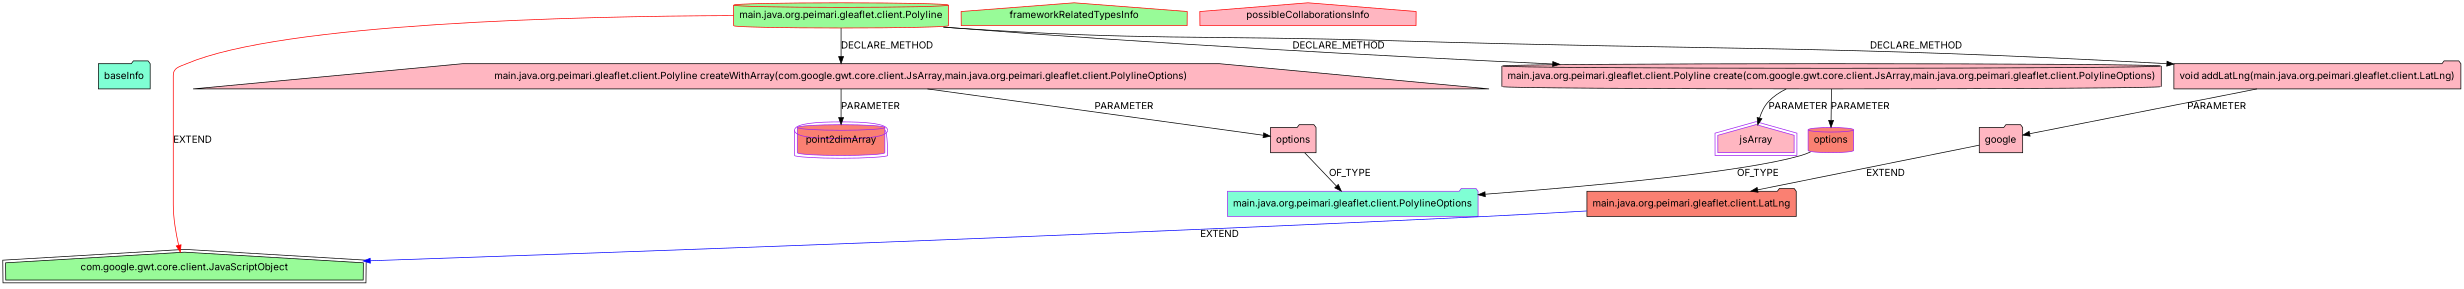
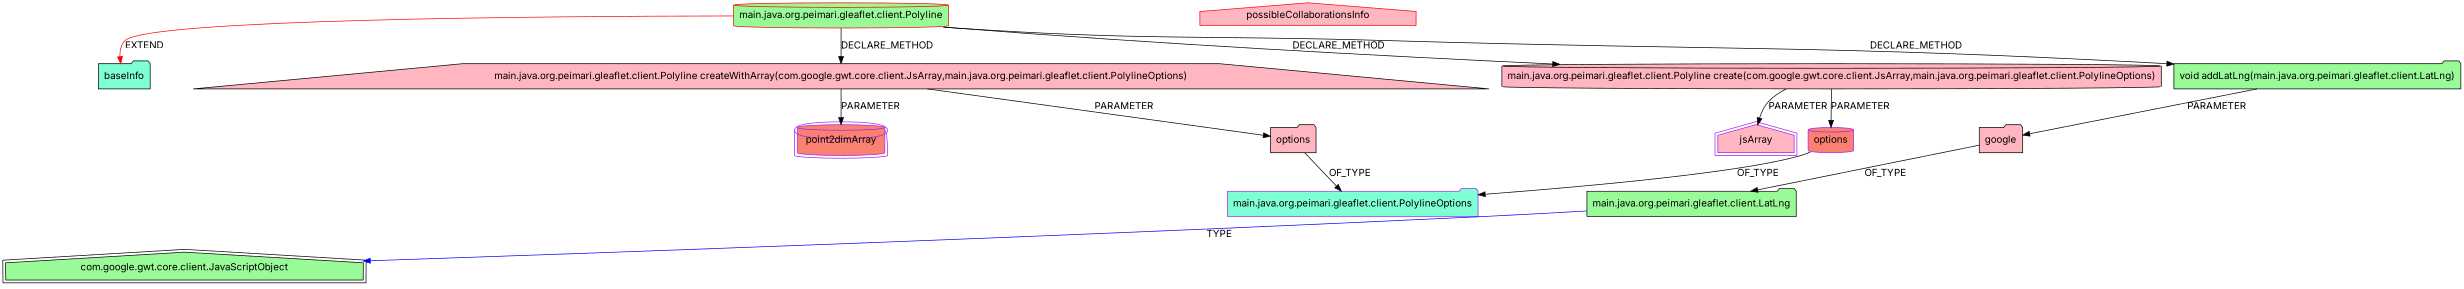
node "frameworkRelatedTypesInfo": removed
edge "main.java.org.peimari.gleaflet.client.Polyline" -> "com.google.gwt.core.client.JavaScriptObject": now "main.java.org.peimari.gleaflet.client.Polyline" -> "baseInfo"
node "void addLatLng(main.java.org.peimari.gleaflet.client.LatLng)": fillcolor lightpink -> palegreen
edge "google" -> "main.java.org.peimari.gleaflet.client.LatLng": label "EXTEND" -> "OF_TYPE"
node "main.java.org.peimari.gleaflet.client.LatLng": fillcolor salmon -> palegreen
edge "main.java.org.peimari.gleaflet.client.LatLng" -> "com.google.gwt.core.client.JavaScriptObject": label "EXTEND" -> "TYPE"
